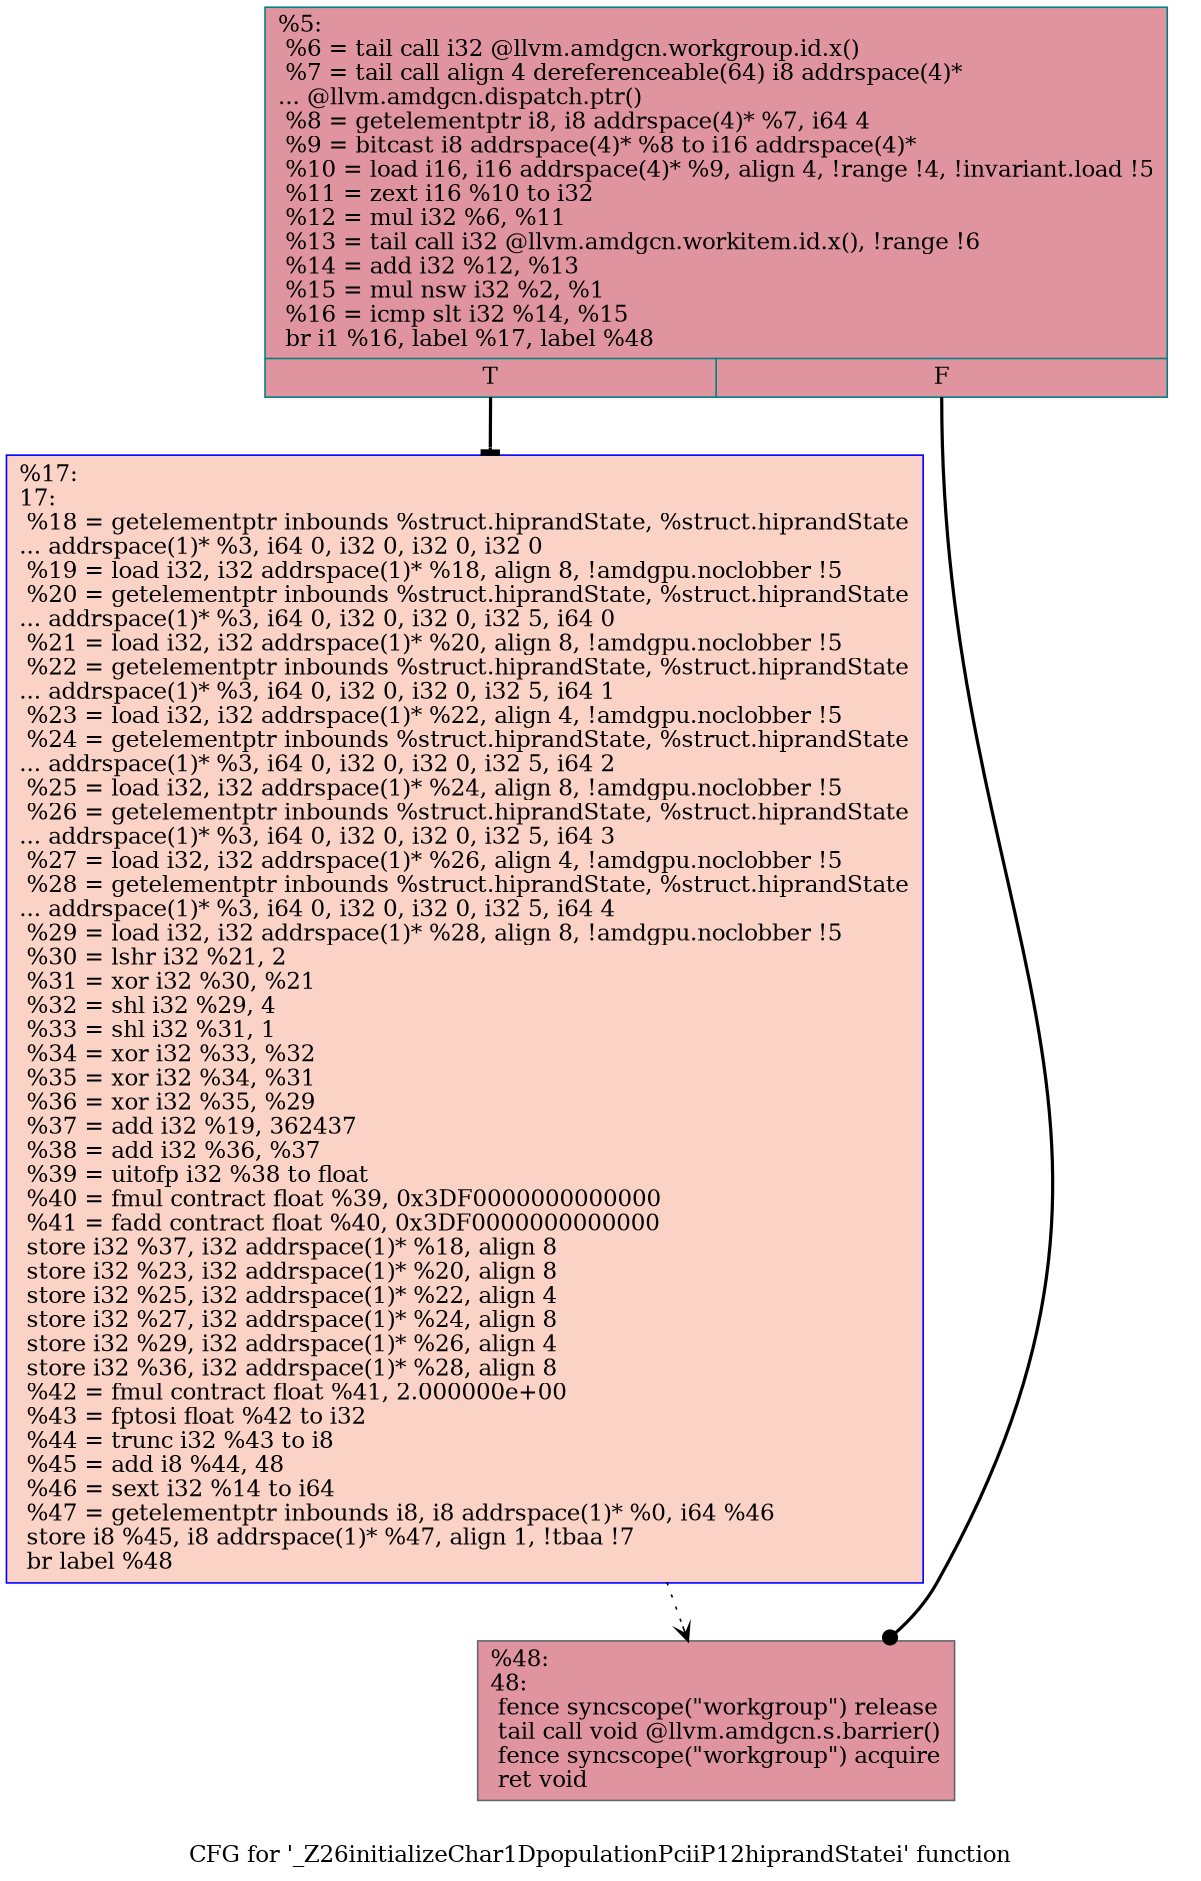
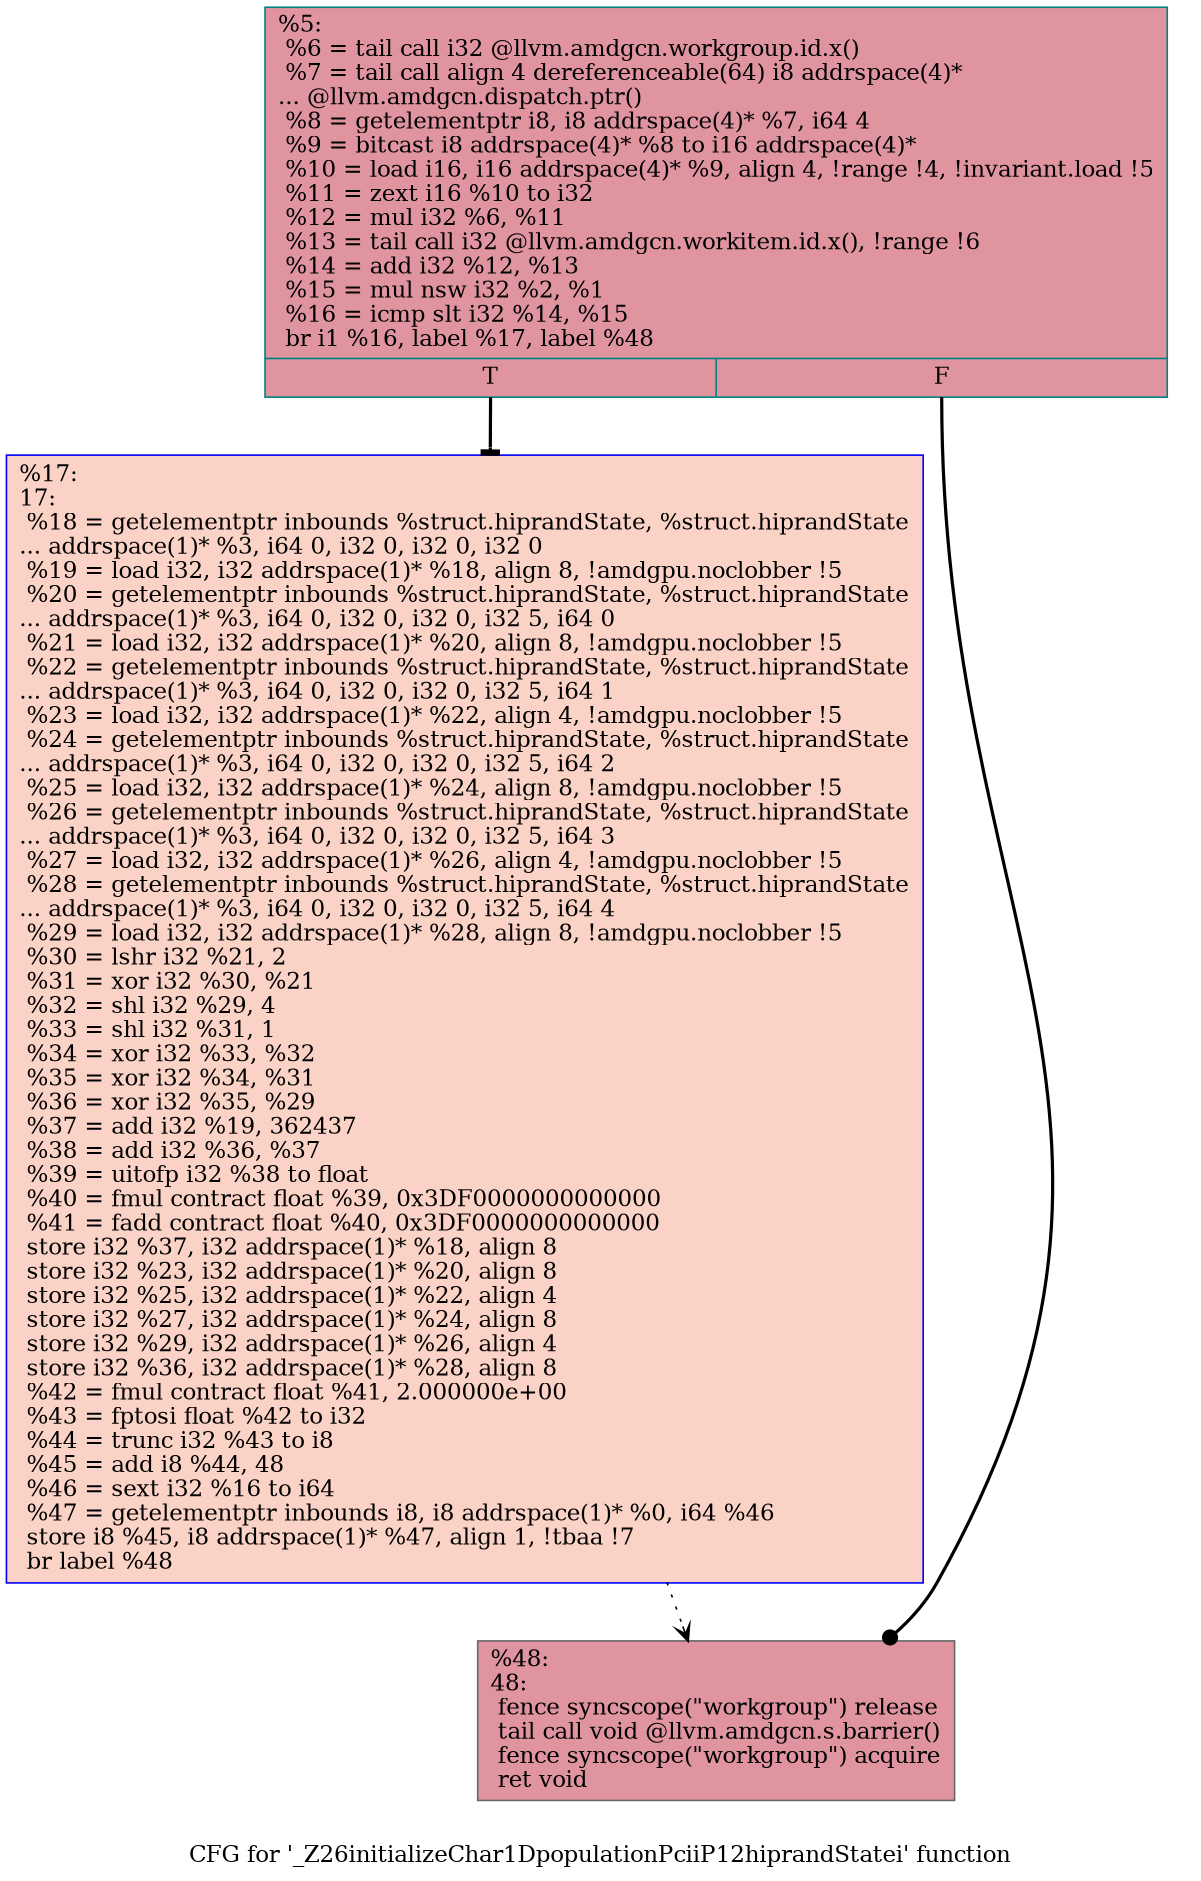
node "%17:": text "%46 = sext i32 %14 to i64" -> "%46 = sext i32 %16 to i64"
